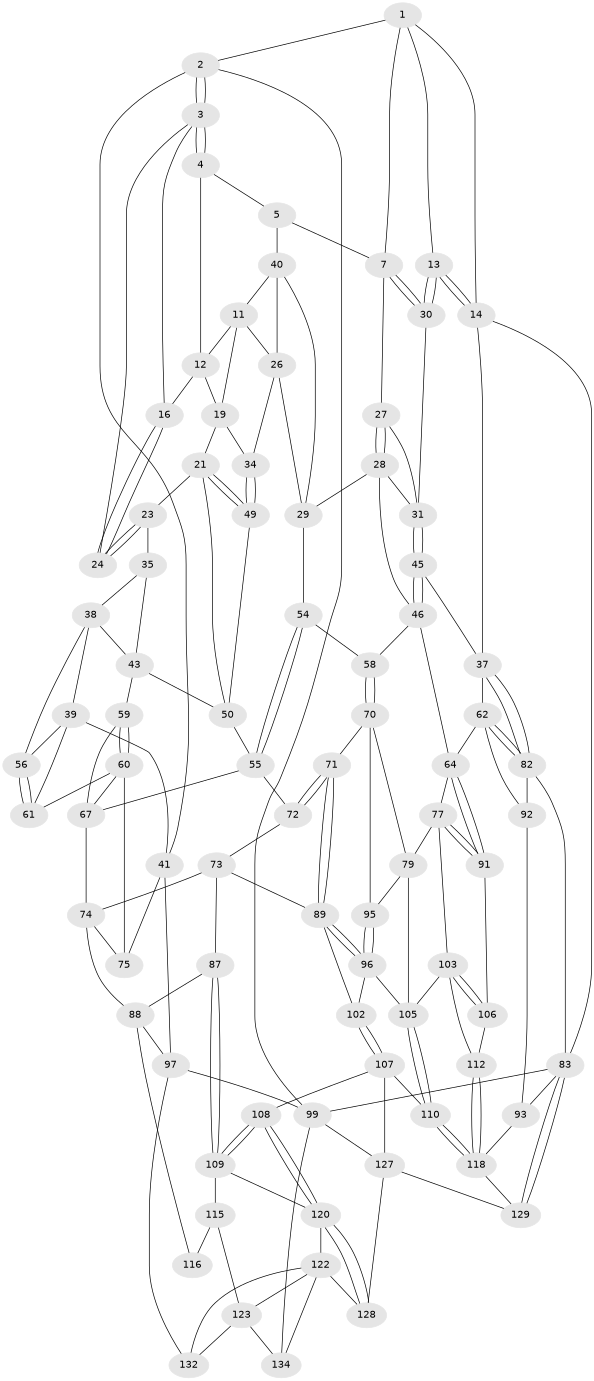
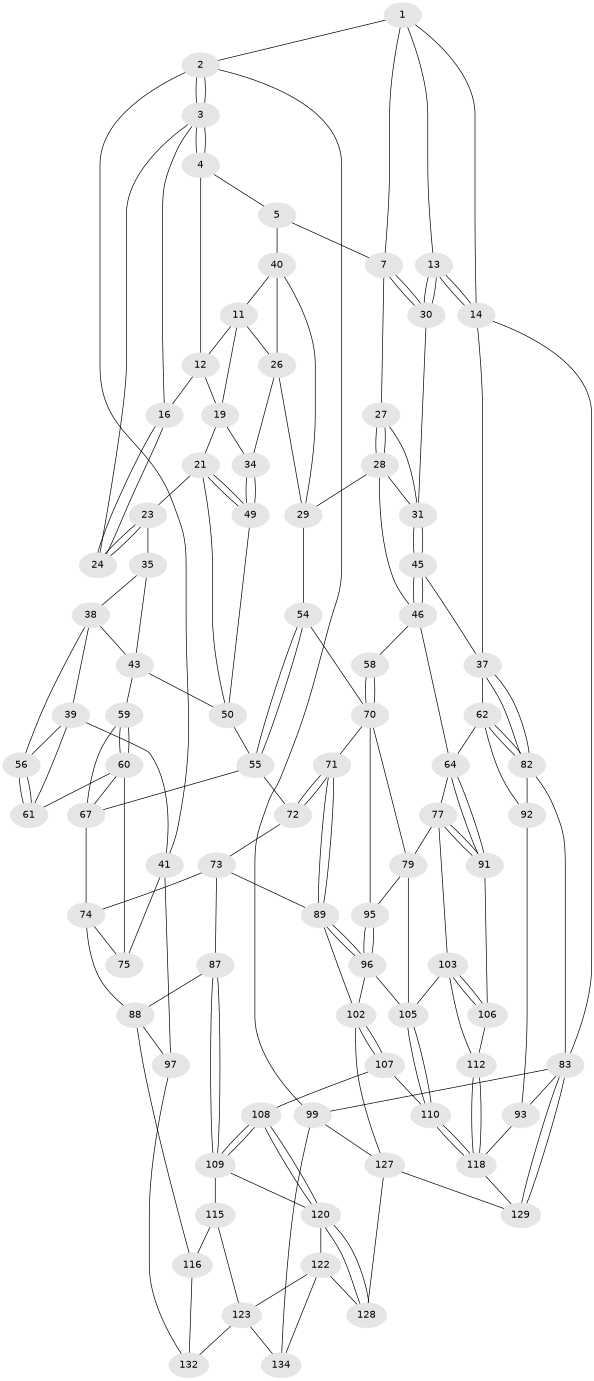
edge "54" -- "58": now "54" -- "70"
edge "97" -- "99": removed
edge "107" -- "127": now "102" -- "127"
edge "122" -- "132": now "116" -- "132"
